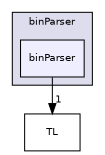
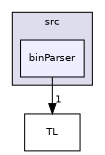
cluster "binParser": label "binParser" -> "src"
